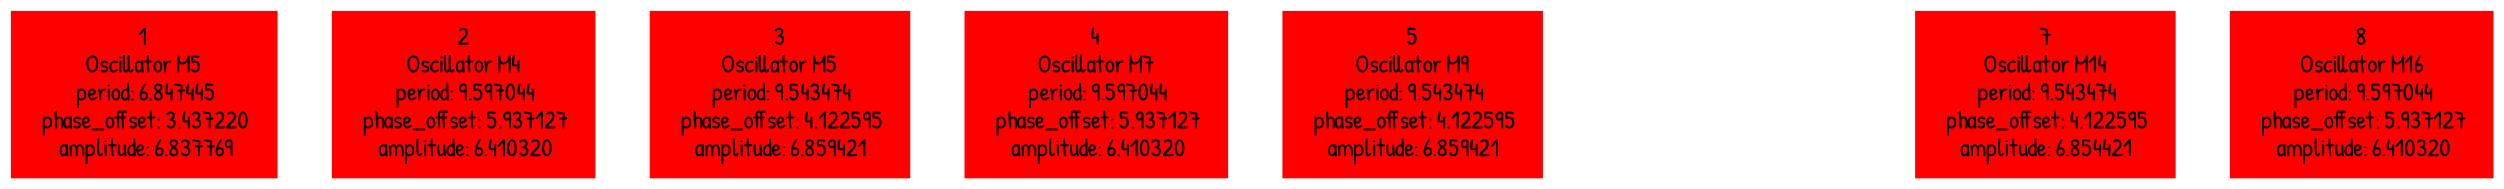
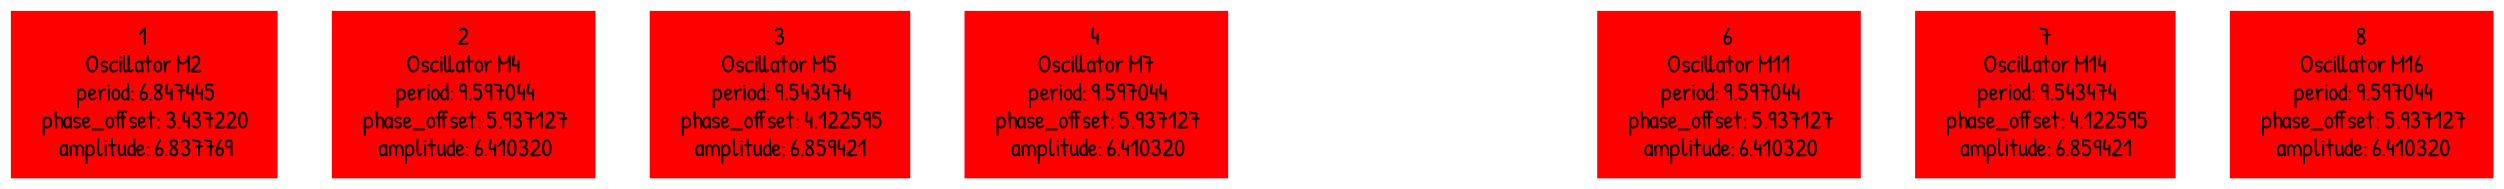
node "1": text "Oscillator M5" -> "Oscillator M2"
node "5": removed
node "6": added
node "7": text "amplitude: 6.854421" -> "amplitude: 6.859421"
